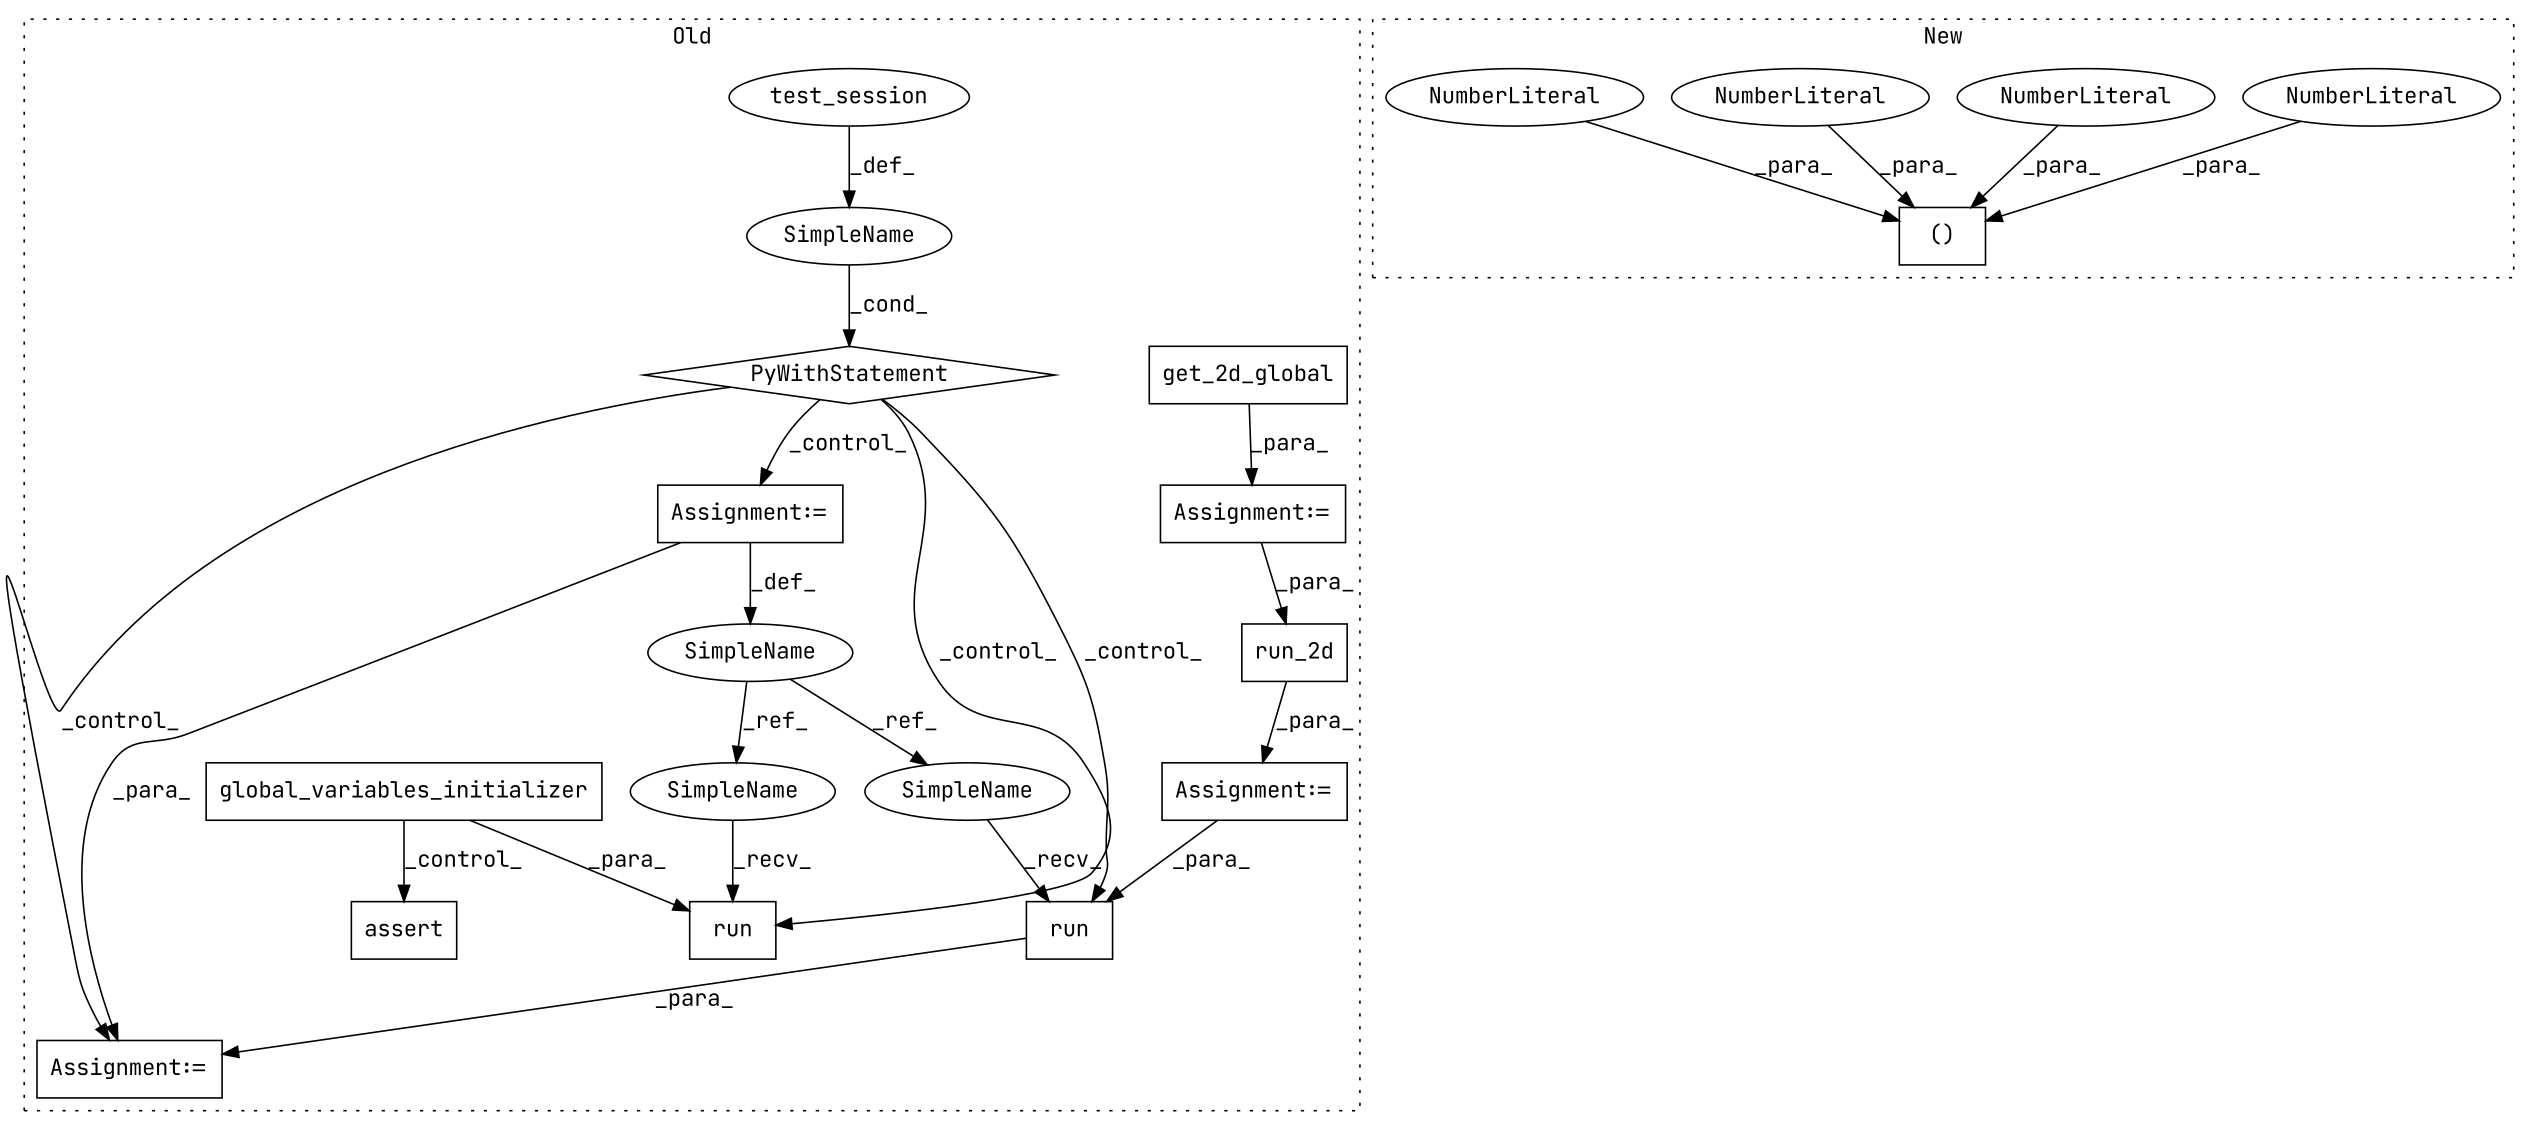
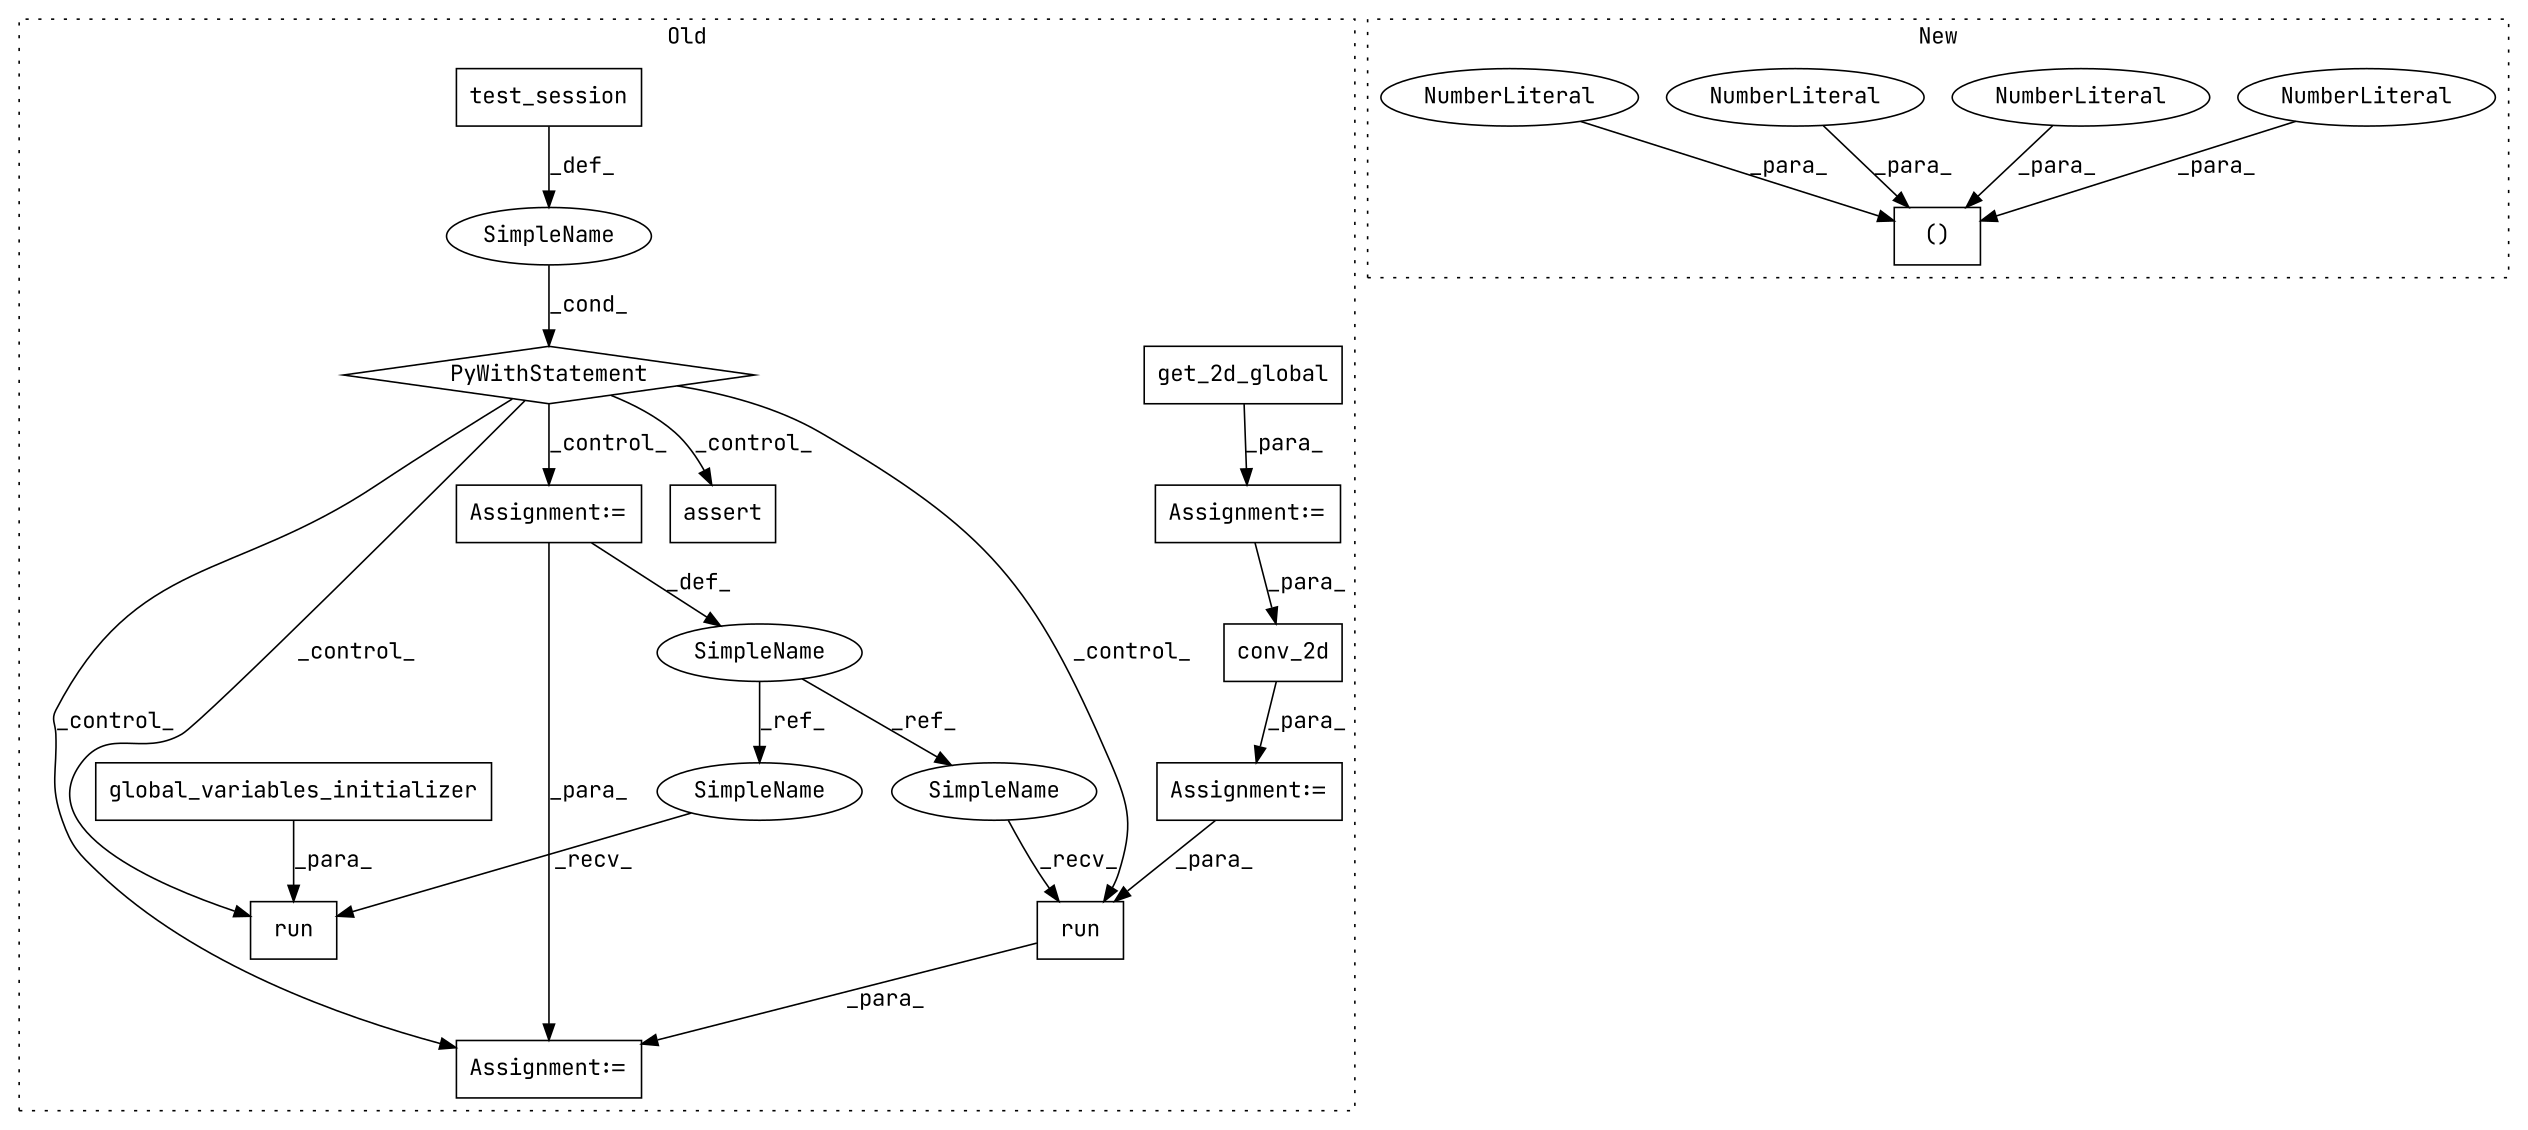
node "test_session": shape ellipse -> box
node "run_2d": label "run_2d" -> "conv_2d"
edge "global_variables_initializer" -> "assert": now "PyWithStatement" -> "assert"
